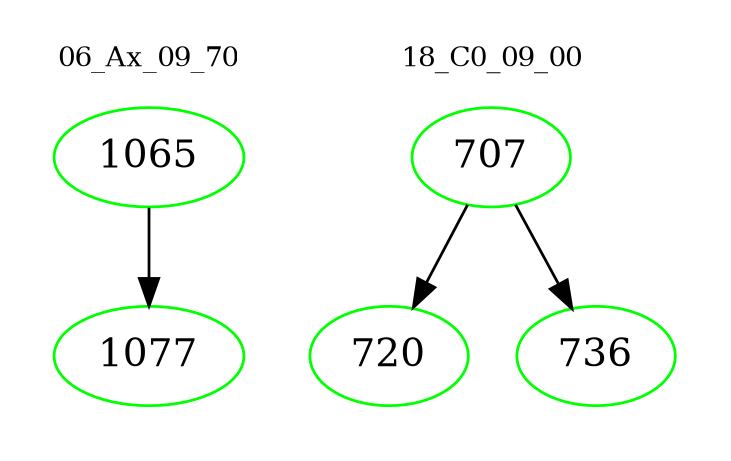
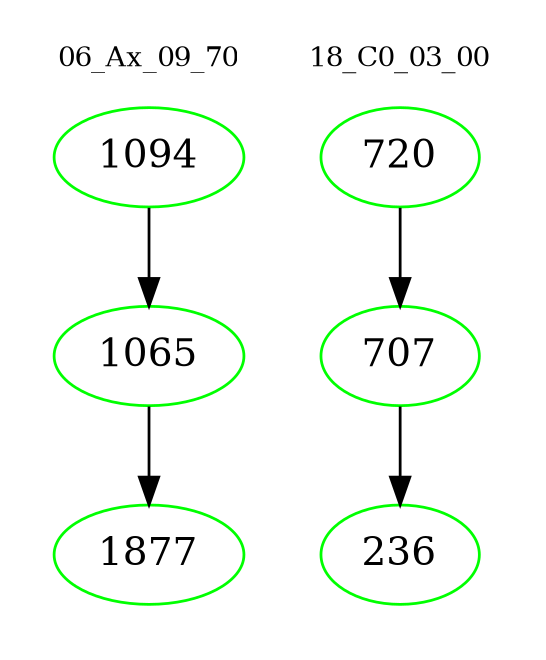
cluster "18_C0_09_00": label "18_C0_09_00" -> "18_C0_03_00"
node "1094": added
edge "707" -> "720": reversed
node "1077": label "1077" -> "1877"
node "736": label "736" -> "236"
